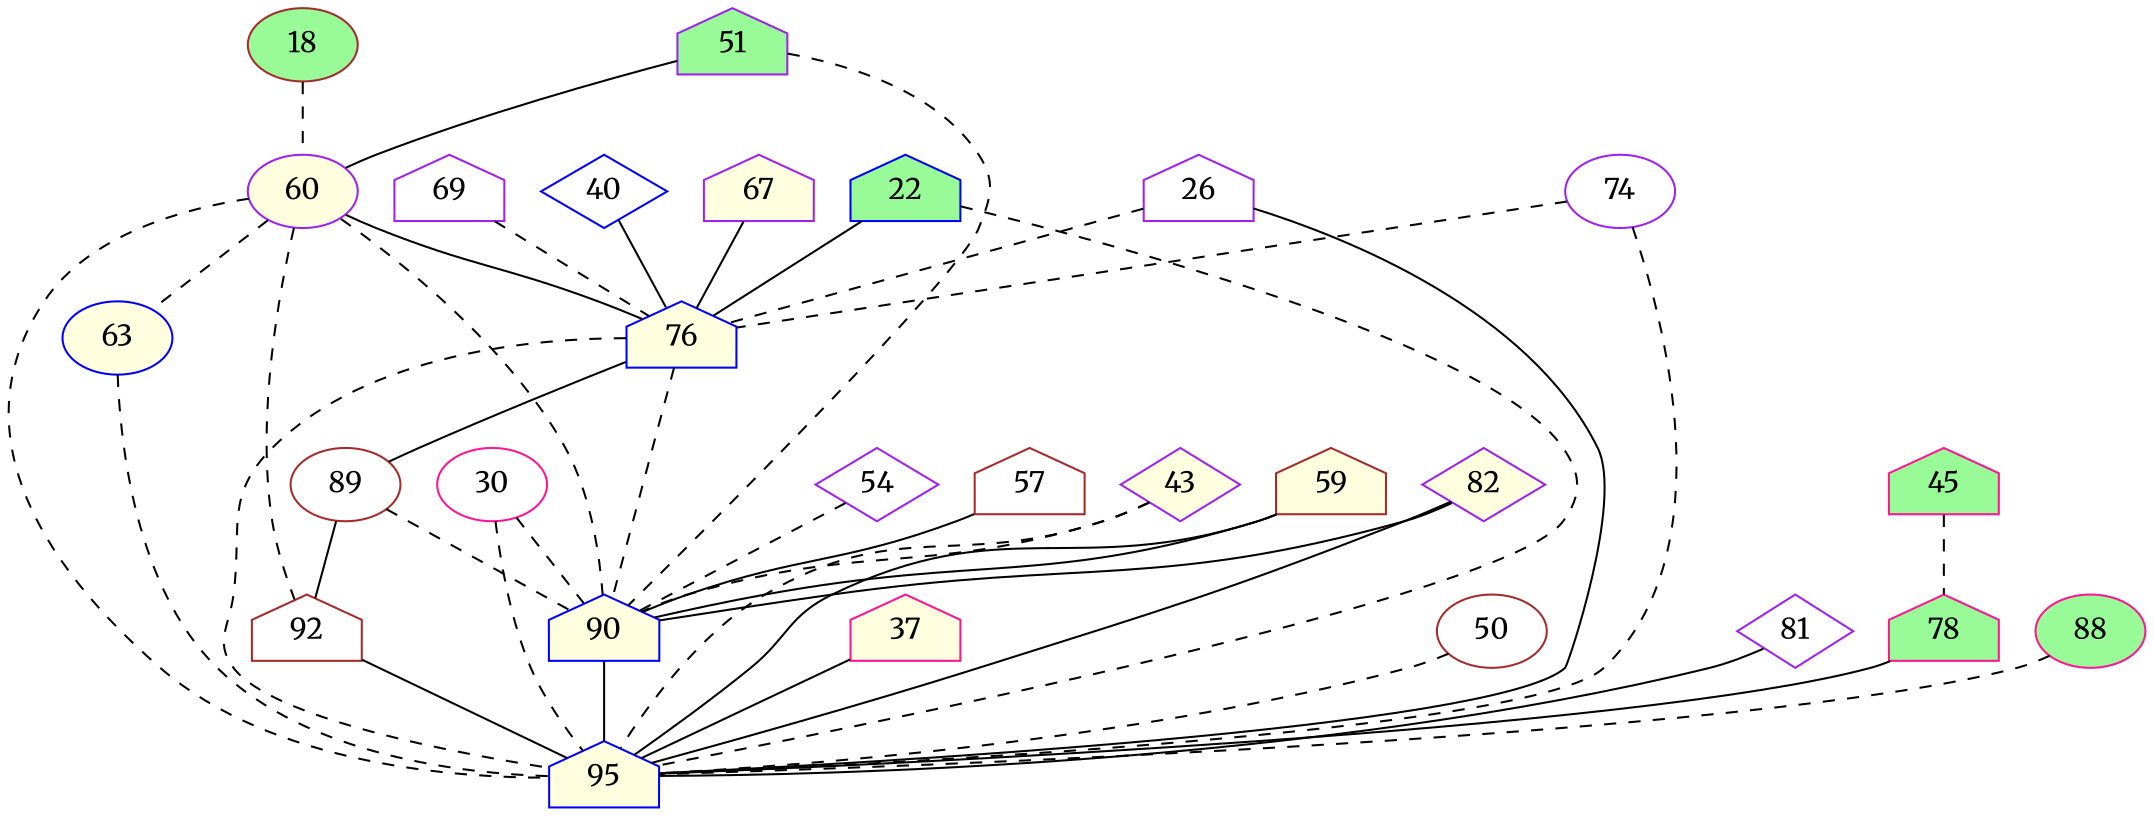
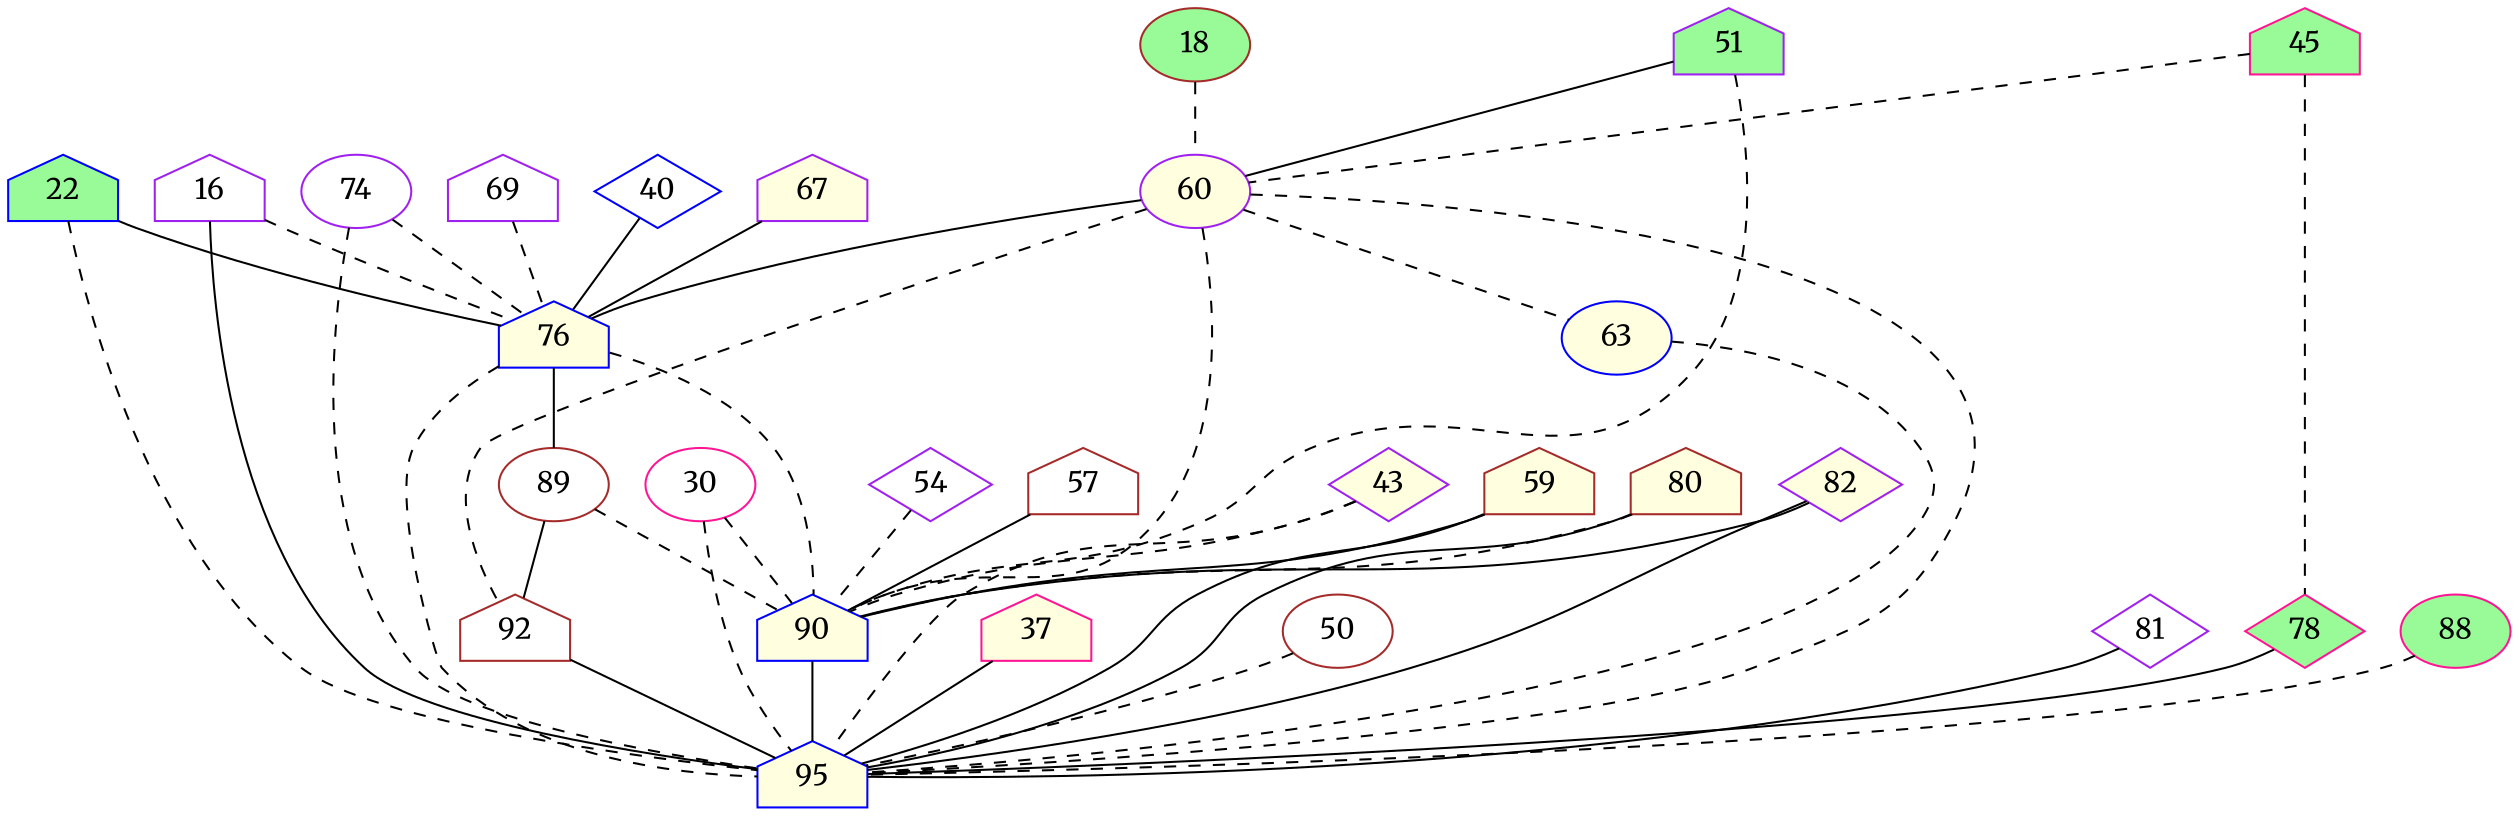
edge "45" -- "60": added
node "26": label "26" -> "16"
node "80": added
node "78": shape house -> diamond
